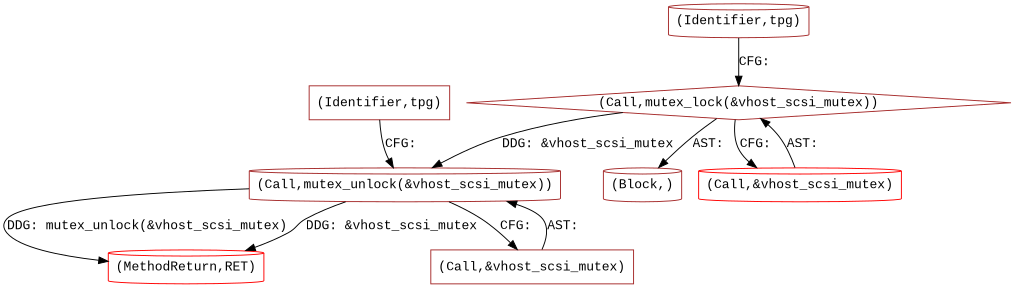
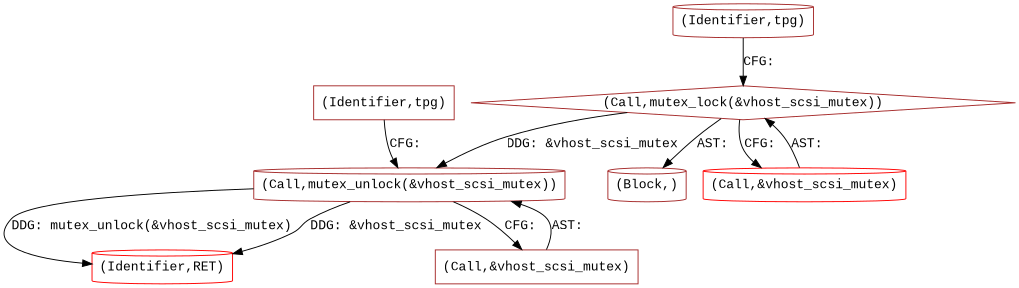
node "(MethodReturn,RET)": label "(MethodReturn,RET)" -> "(Identifier,RET)"
